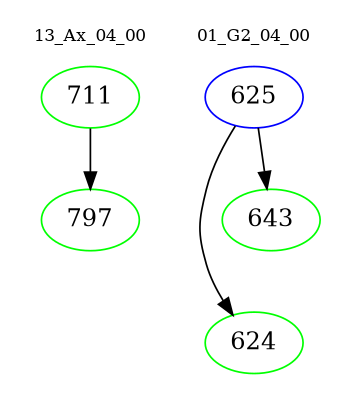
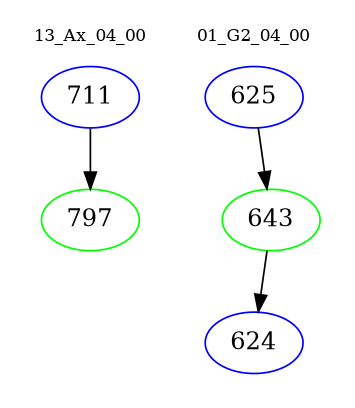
node "711": color green -> blue
edge "625" -> "624": now "643" -> "624"
node "624": color green -> blue
